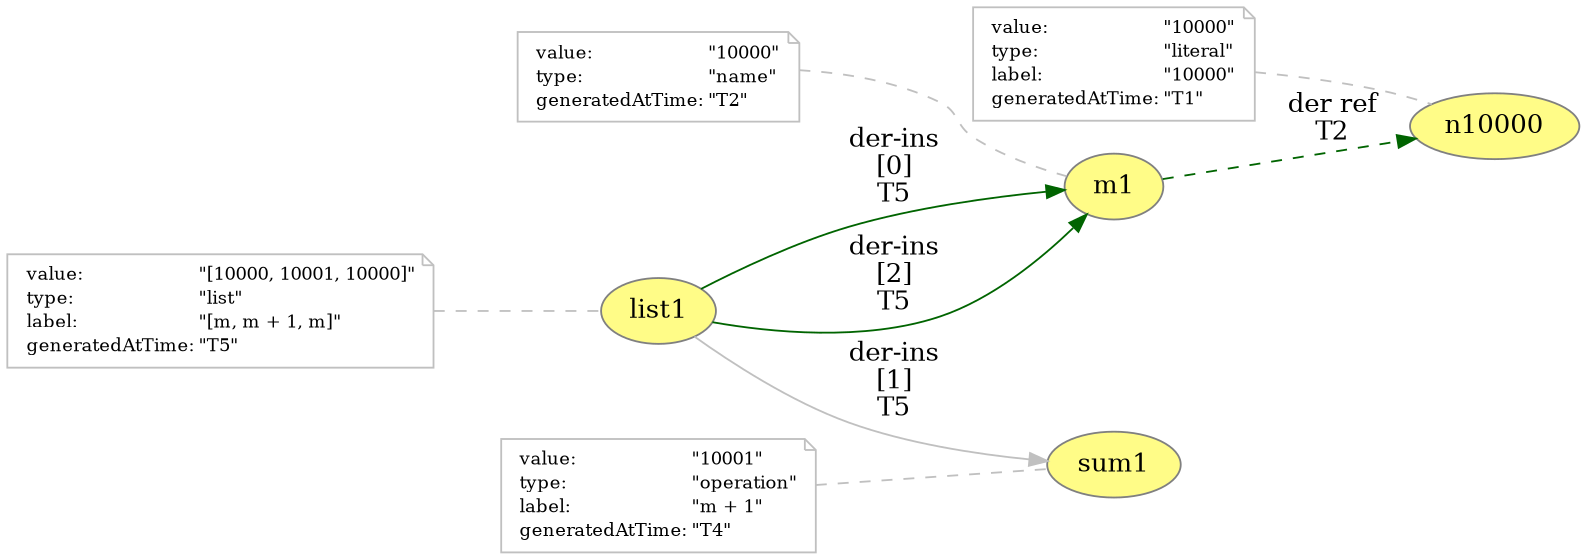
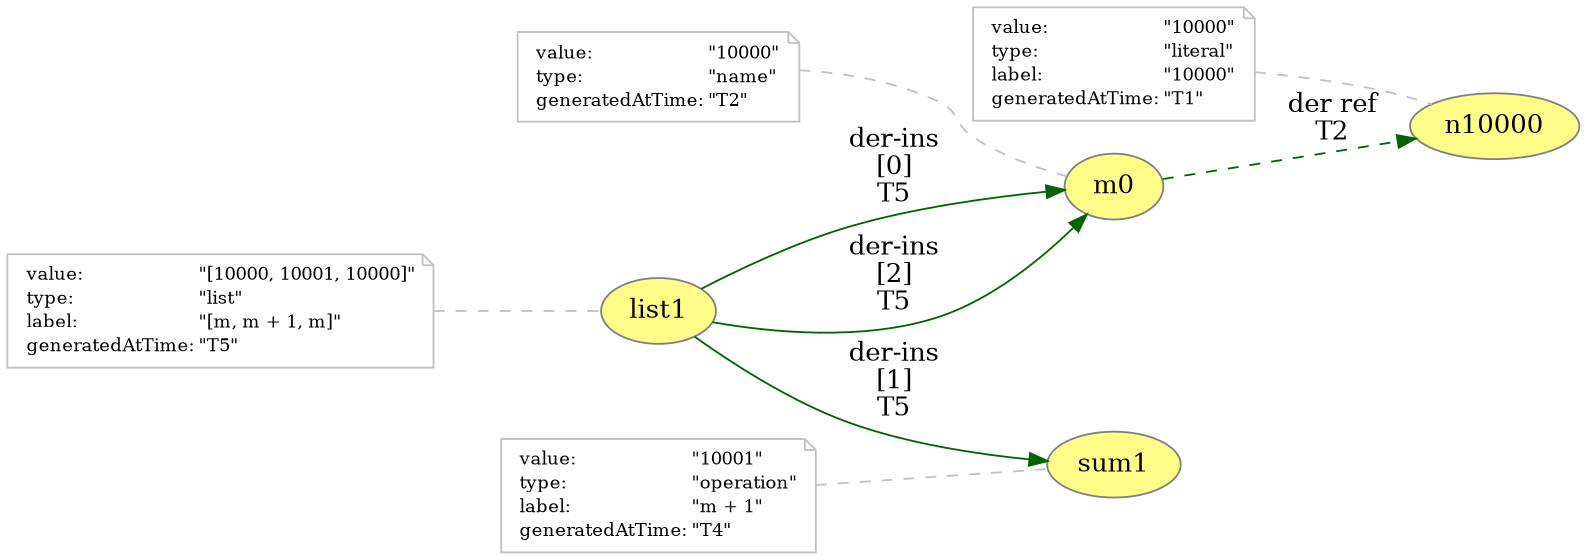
node "m1": label "m1" -> "m0"
edge "list1" -> "sum1": color gray -> darkgreen
